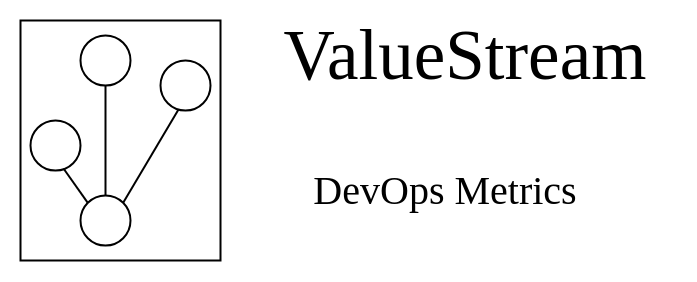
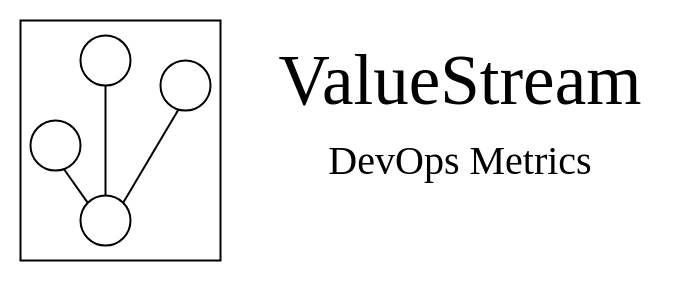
node "ValueStream": moved (466, 56) -> (461, 81)
node "DevOps Metrics": moved (446, 191) -> (461, 161)
